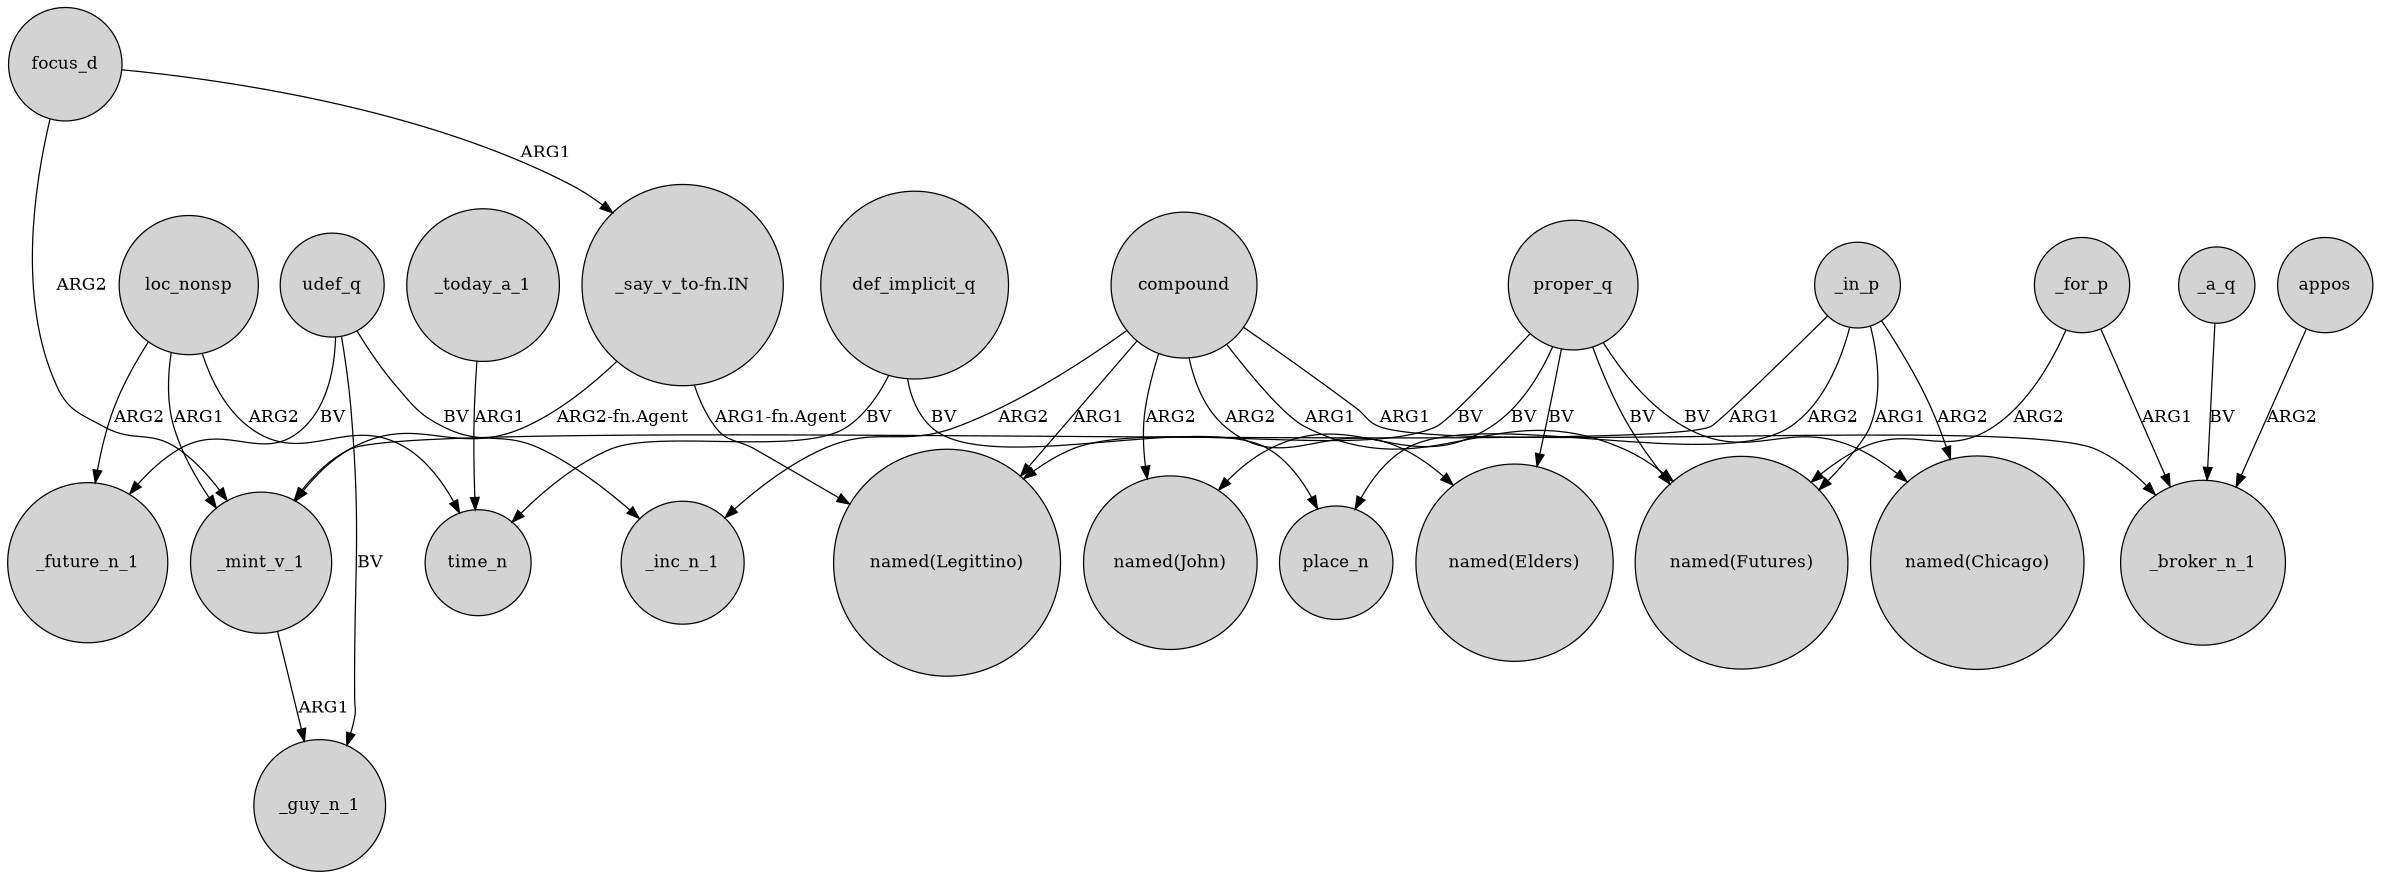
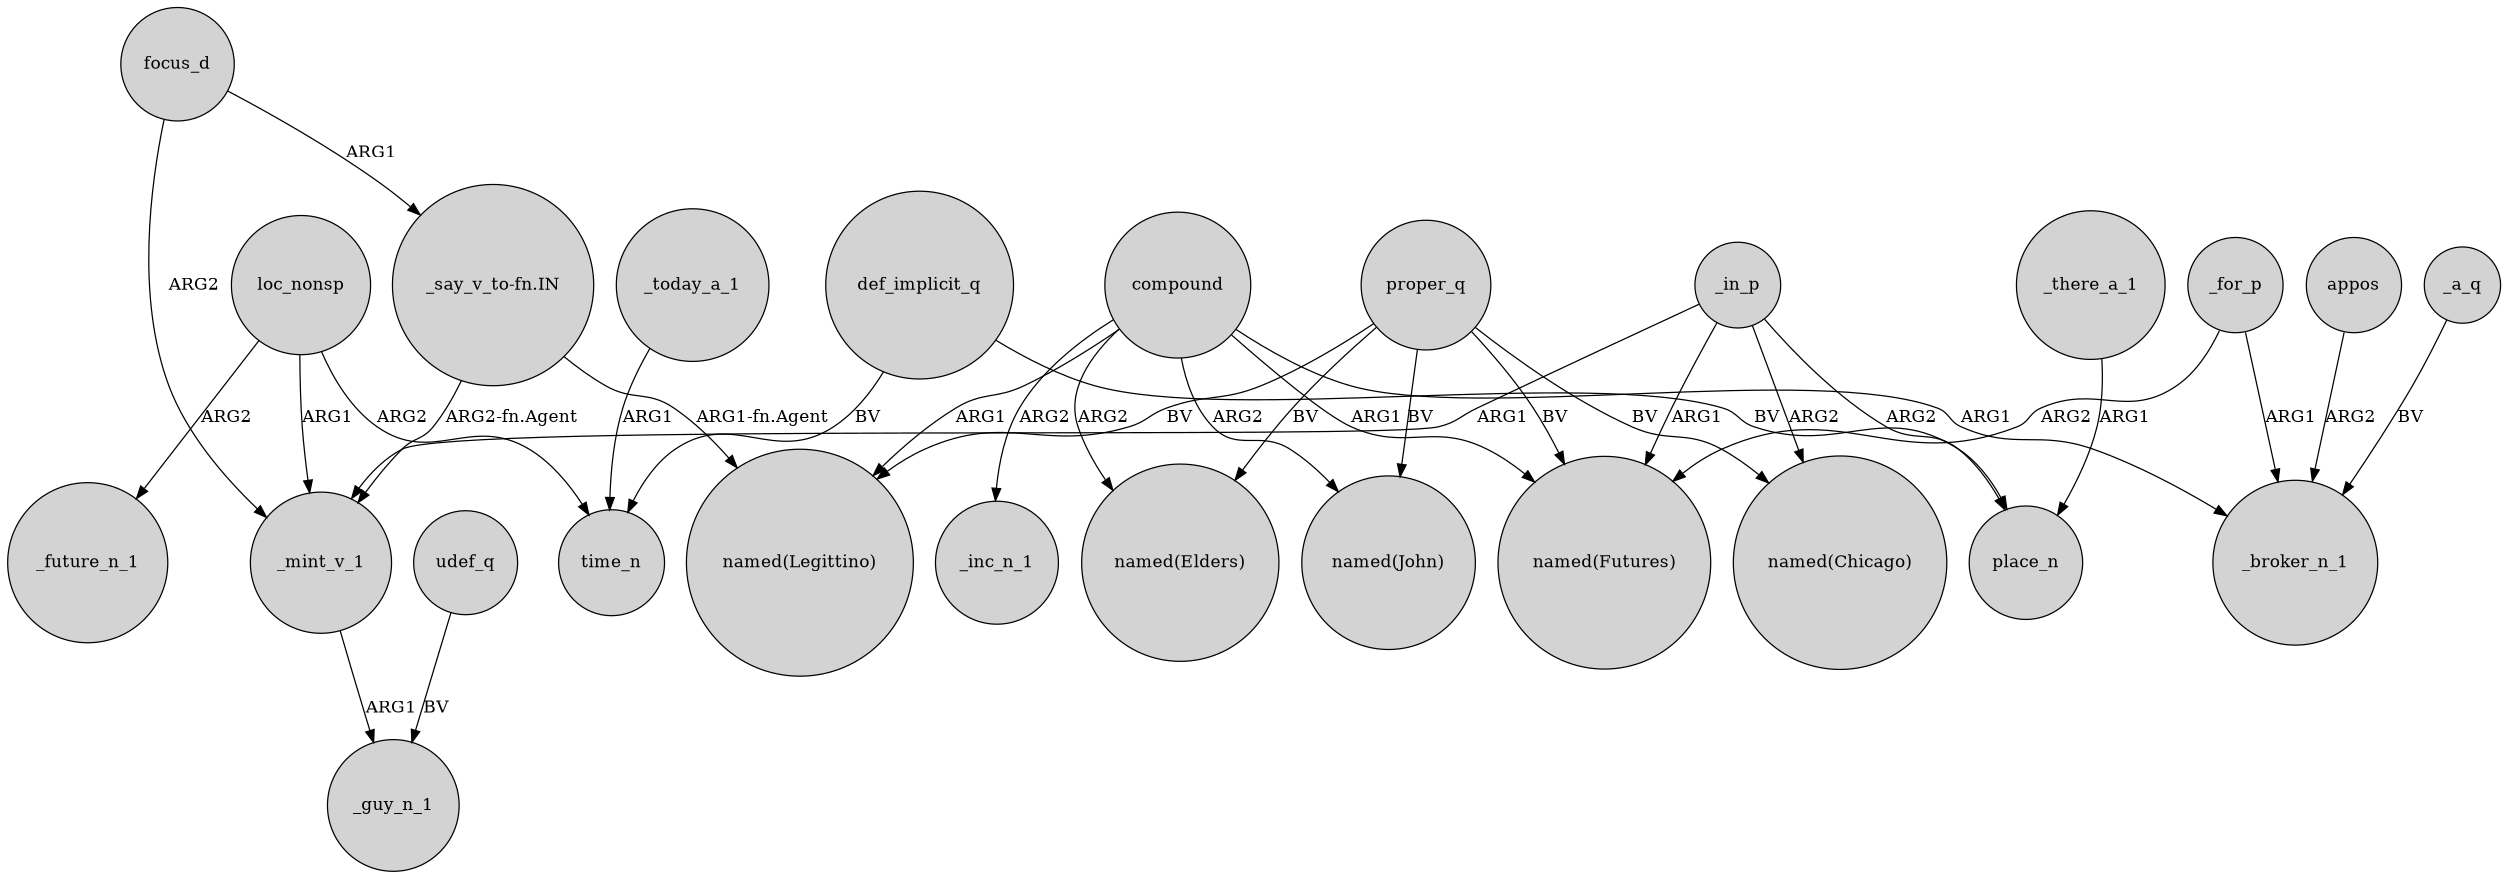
node "_there_a_1": added
edge "udef_q" -> "_inc_n_1": removed, label "BV"
edge "udef_q" -> "_future_n_1": removed, label "BV"
